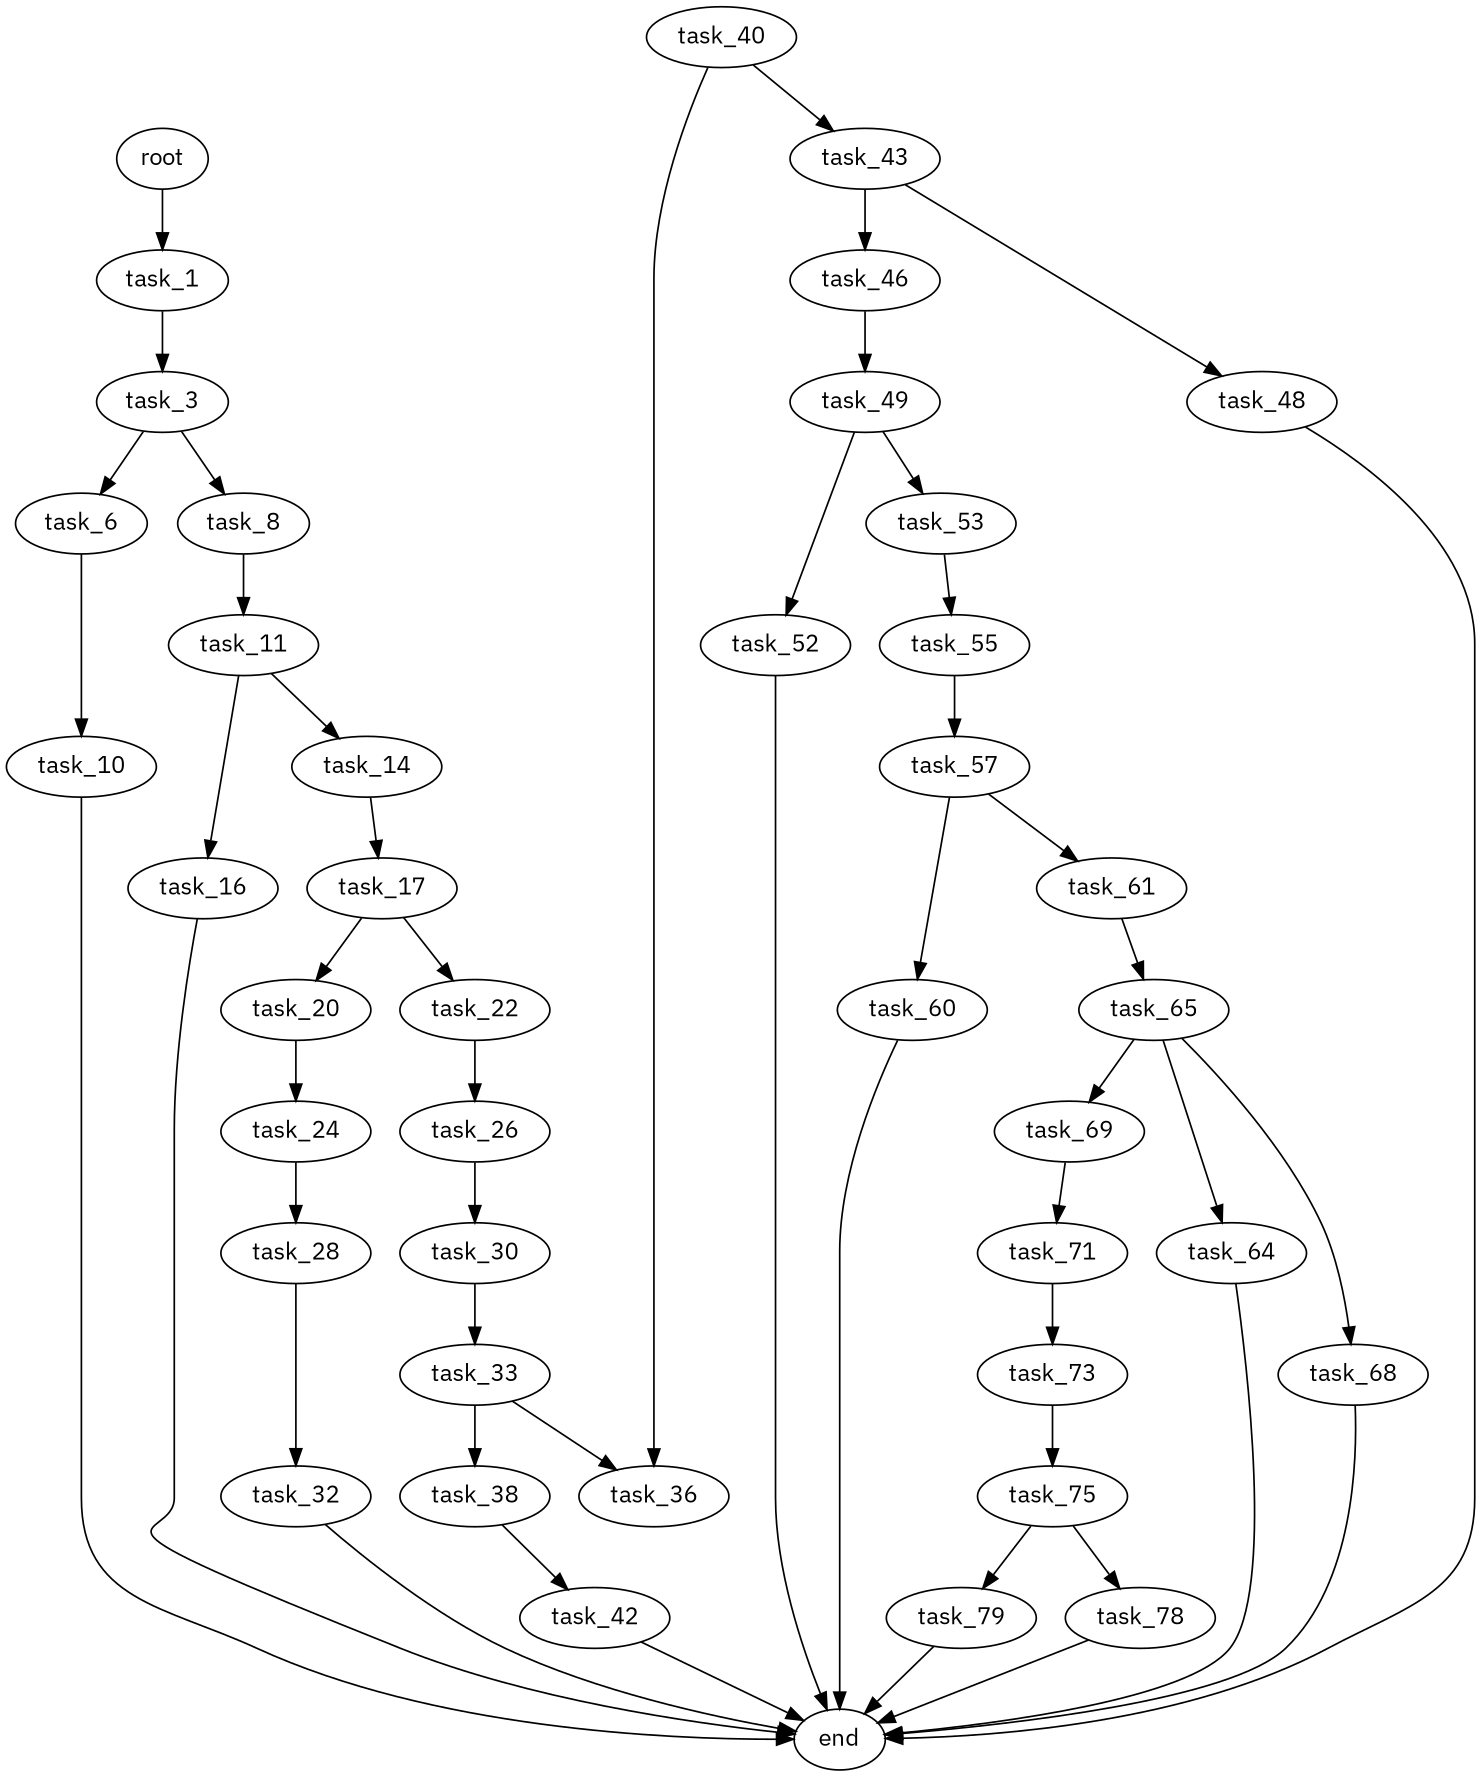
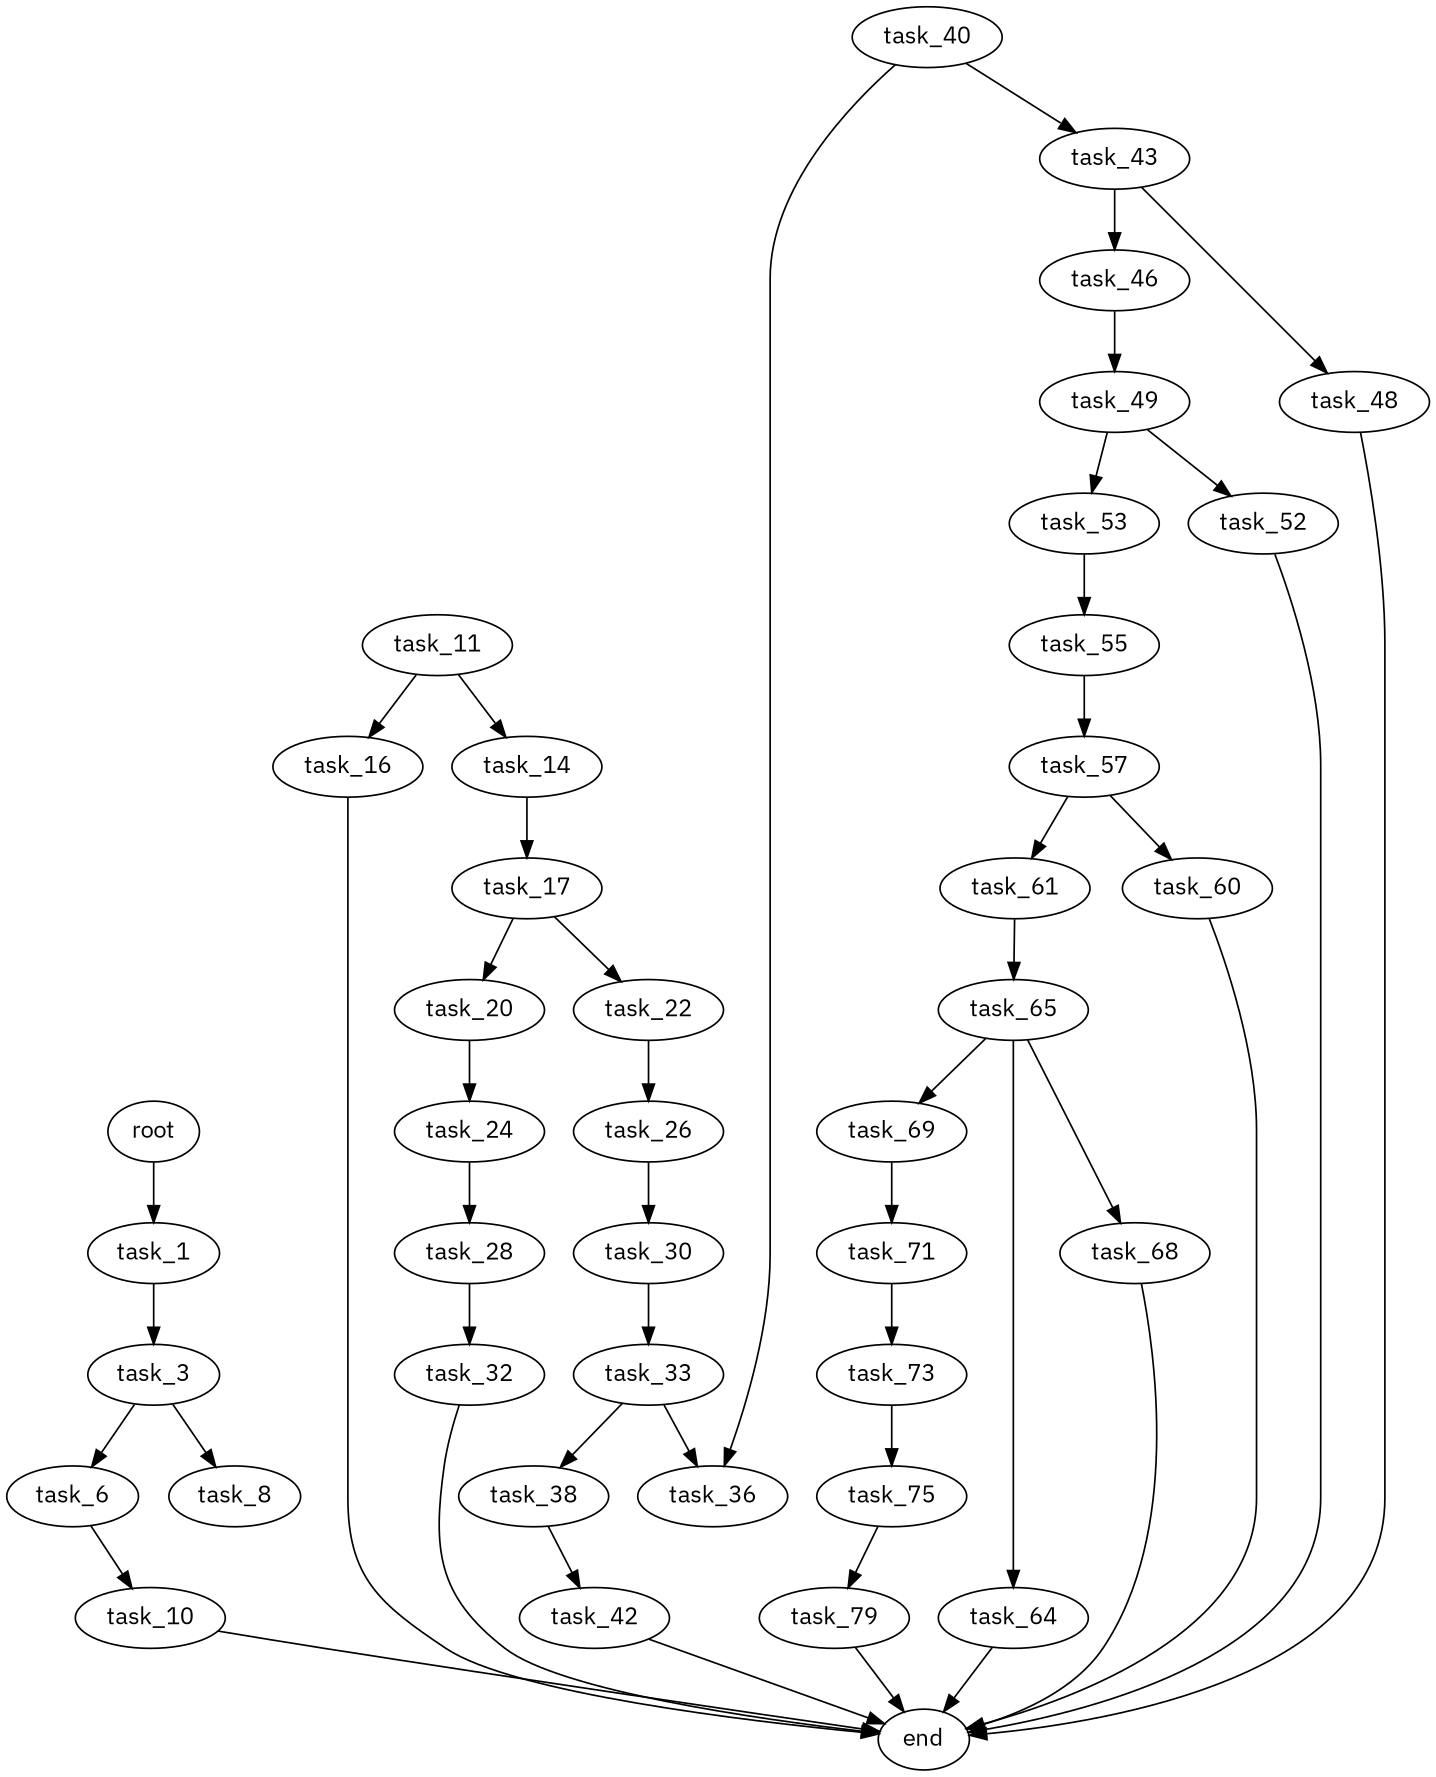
edge "task_8" -> "task_11": removed
node "task_78": removed
